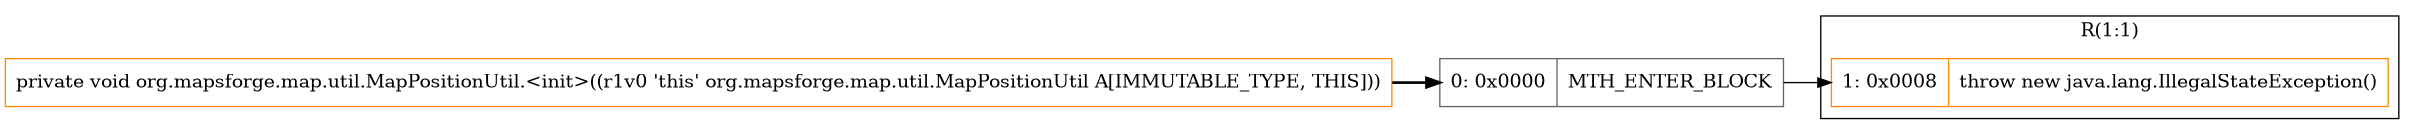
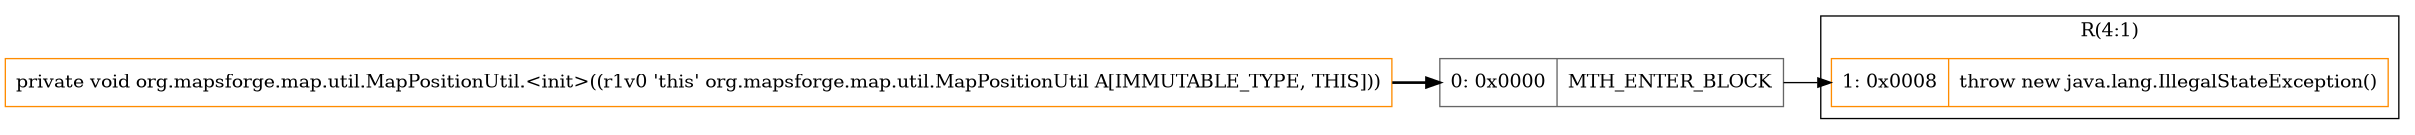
cluster "R(1:1)": label "R(1:1)" -> "R(4:1)"
